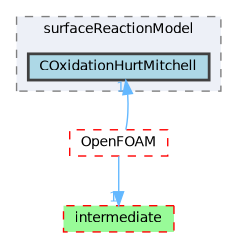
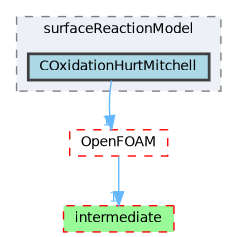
edge "OpenFOAM" -> "COxidationHurtMitchell": reversed
